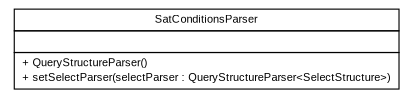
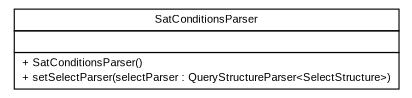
node "SatConditionsParser": text "+ QueryStructureParser()" -> "+ SatConditionsParser()"
